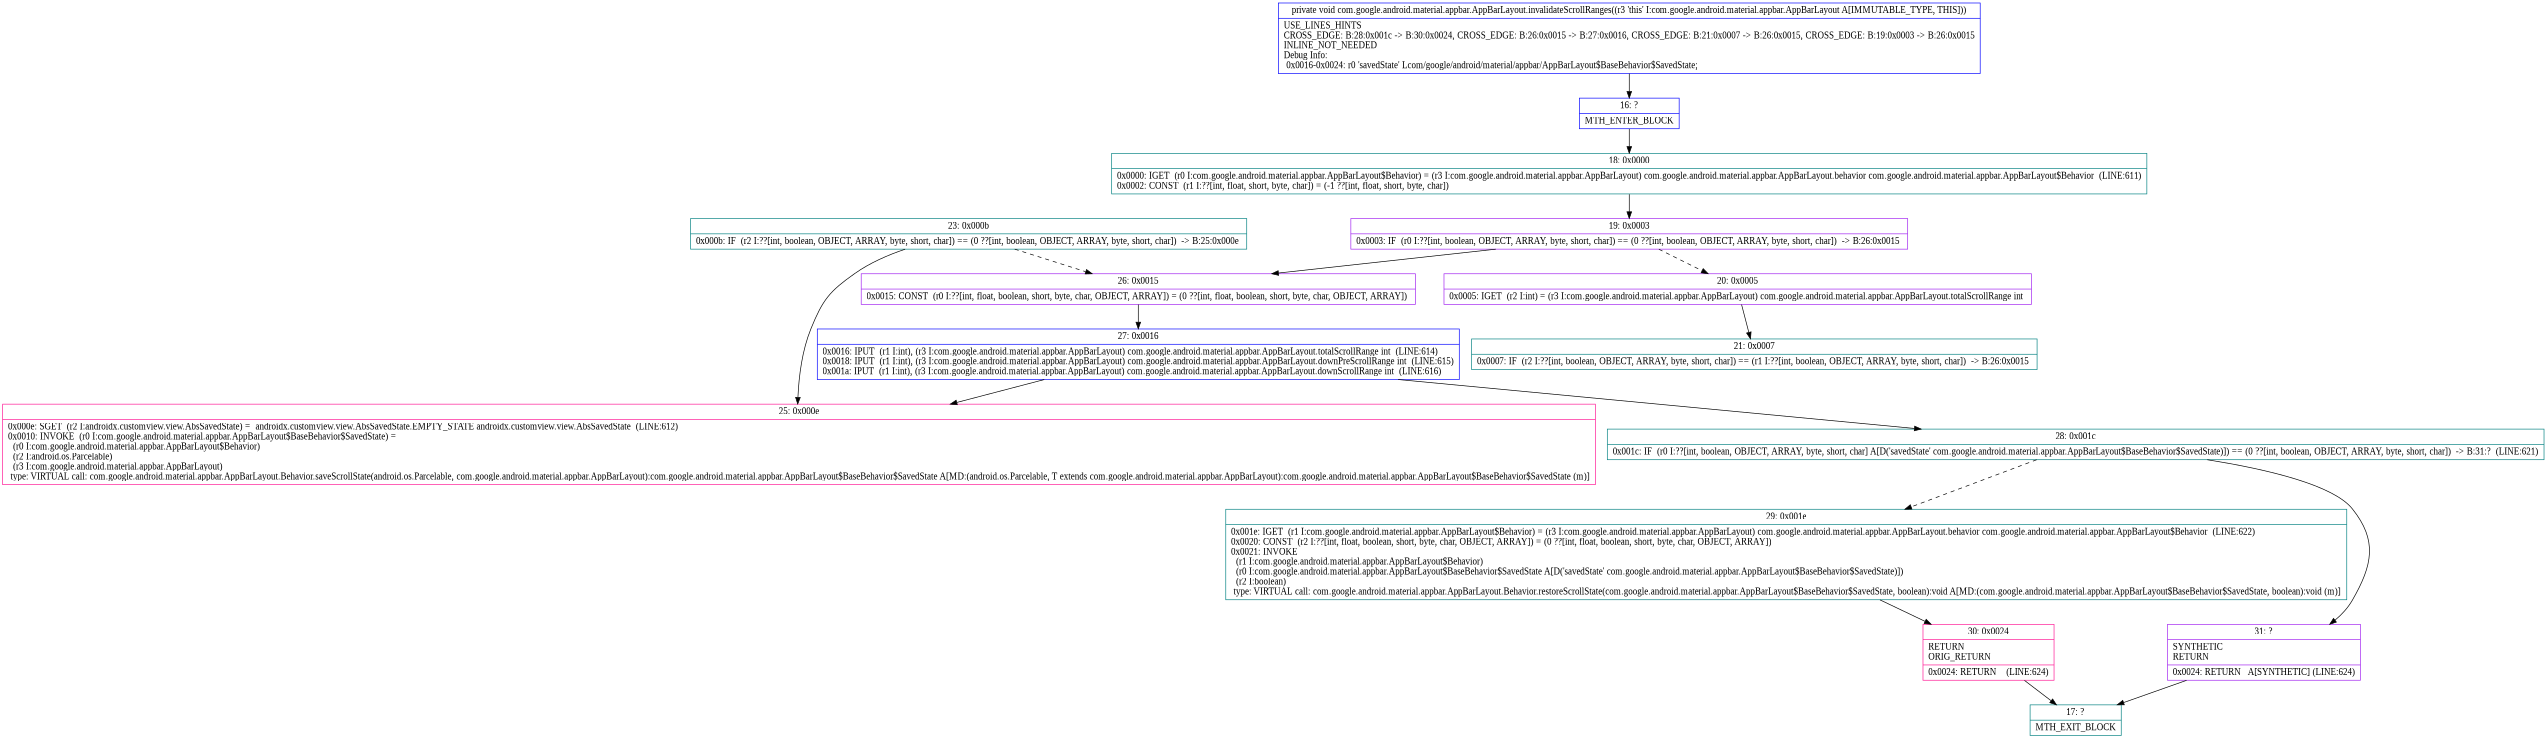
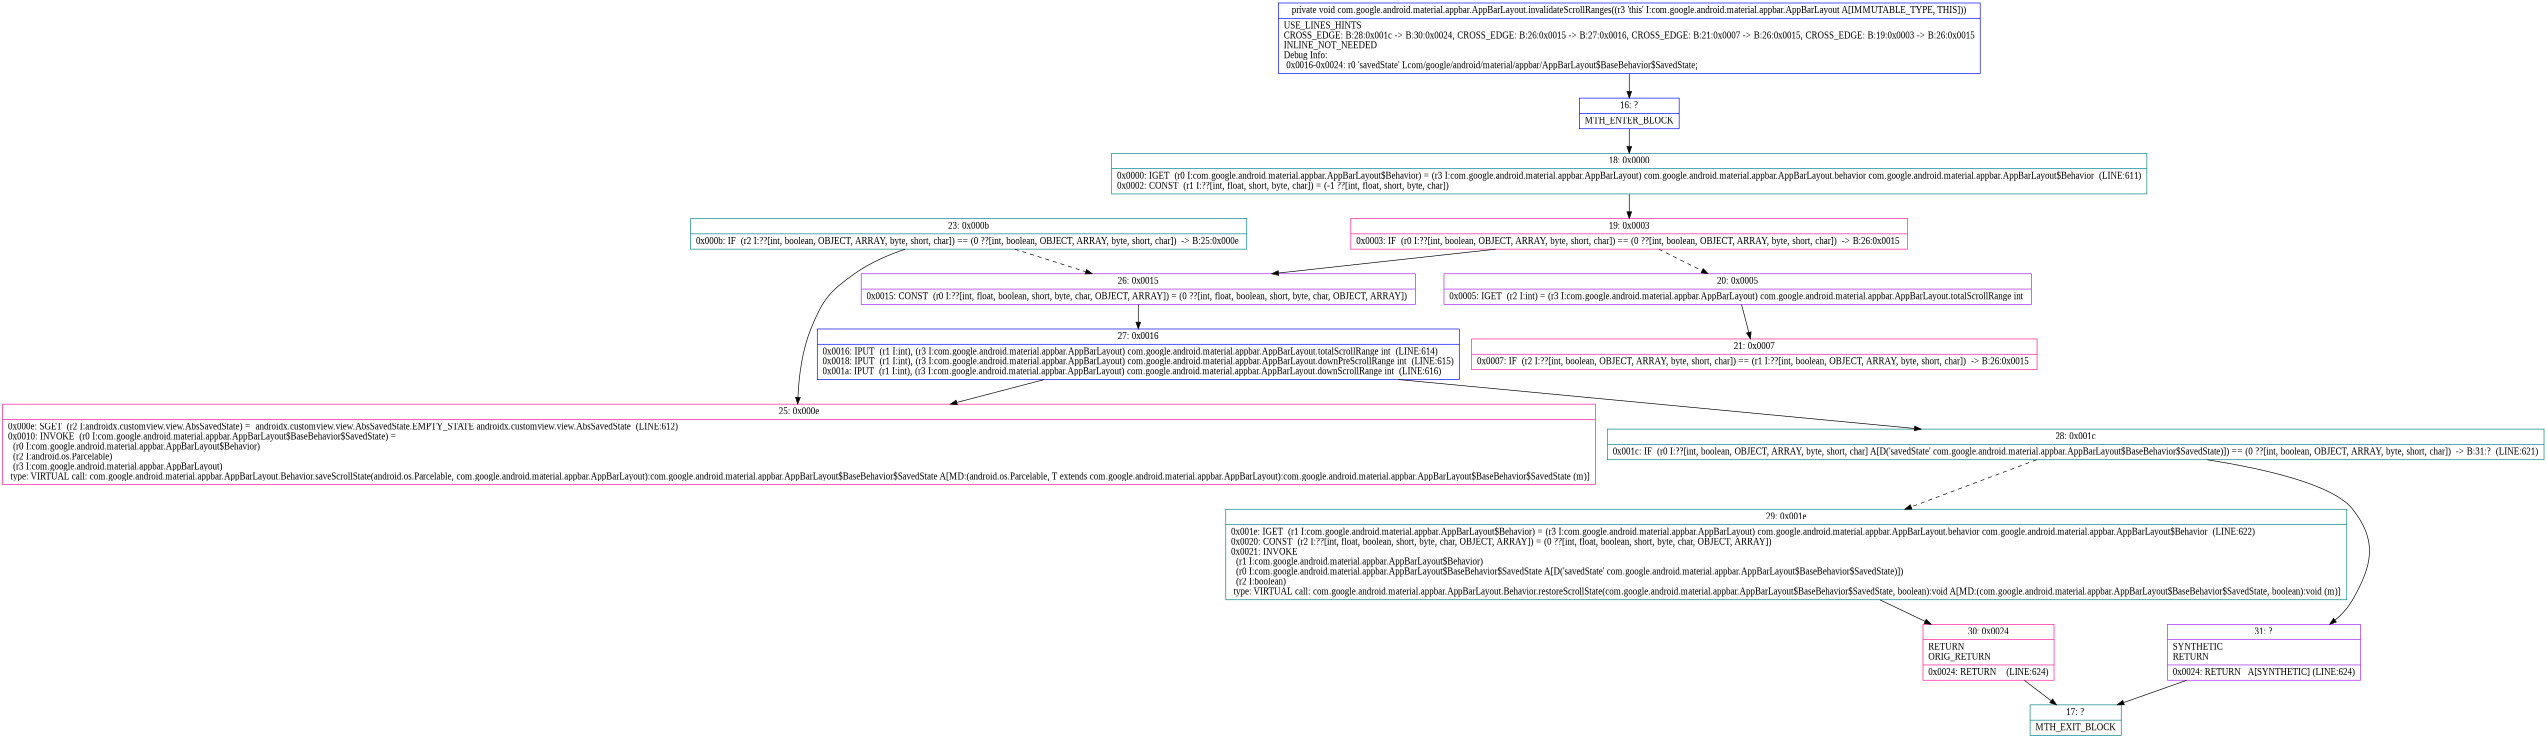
node "19: 0x0003": color purple -> deeppink
node "21: 0x0007": color teal -> deeppink
